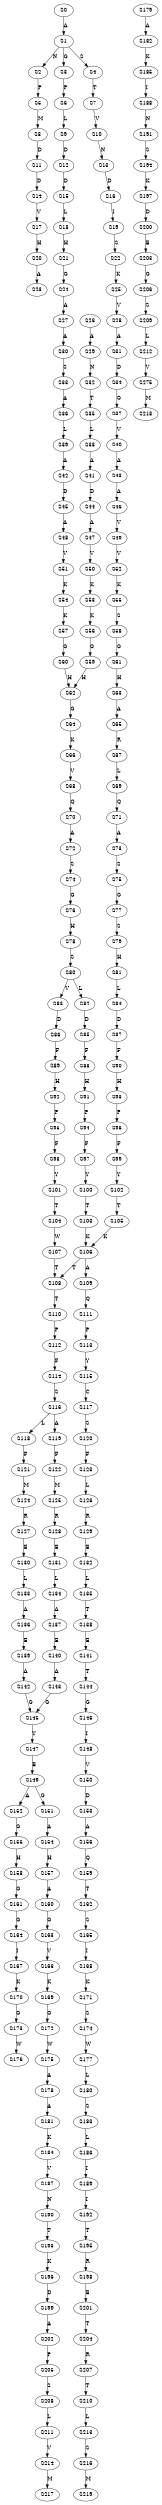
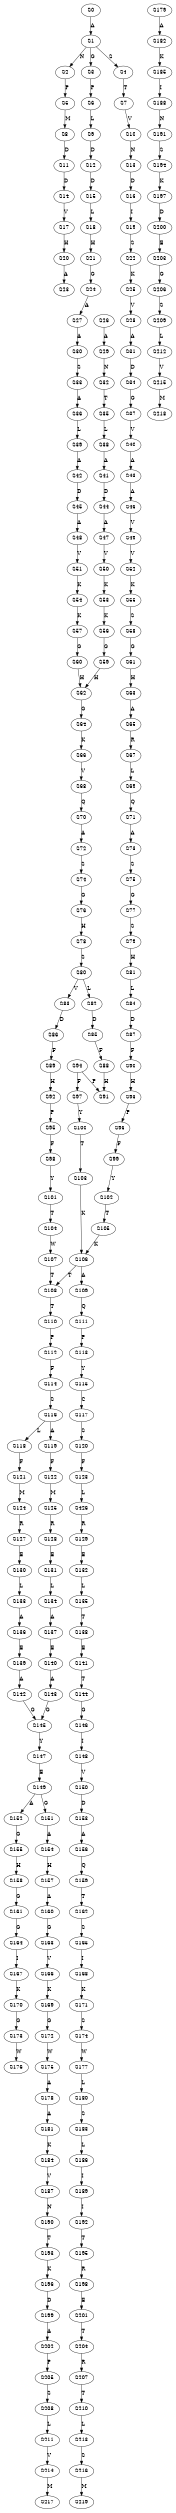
node "S275": label "S275" -> "S215"
edge "S91" -> "S94": reversed
node "S126": label "S126" -> "S426"
